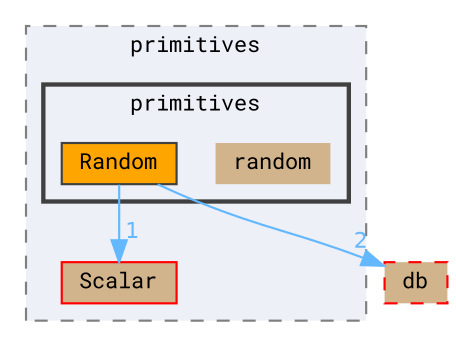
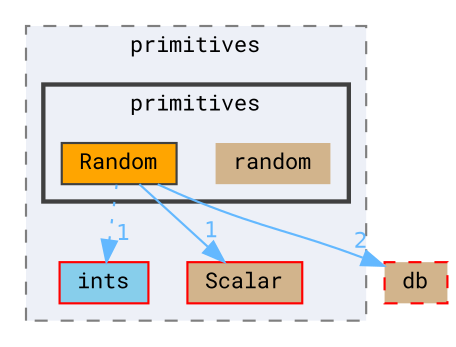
node "ints": added
